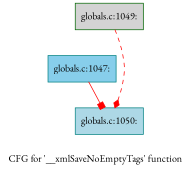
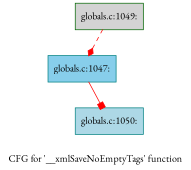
edge "globals.c:1049:" -> "globals.c:1050:": now "globals.c:1049:" -> "globals.c:1047:"
